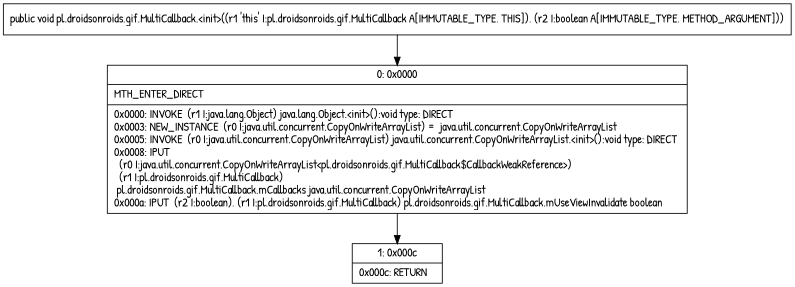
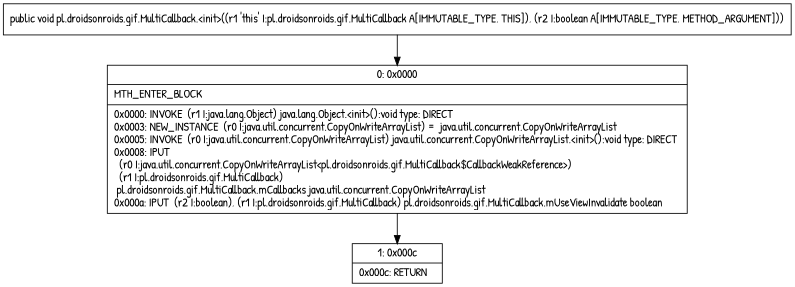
node "0: 0x0000": text "MTH_ENTER_DIRECT" -> "MTH_ENTER_BLOCK"
